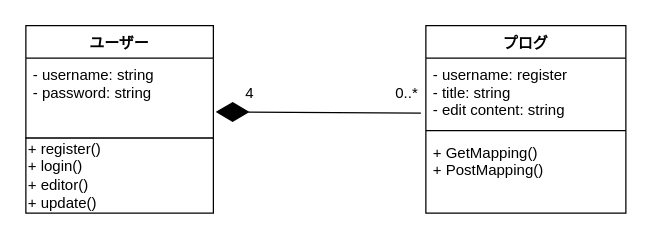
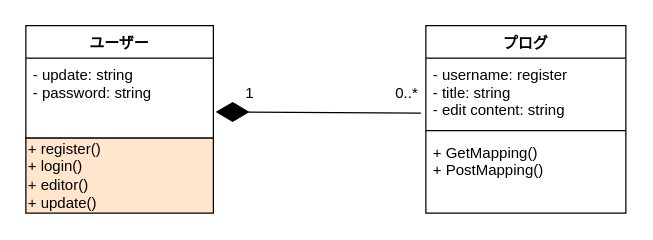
node "- username: string - password: string": label "- username: string - password: string" -> "- update: string - password: string"
node "4": label "4" -> "1"
node "+ register() + login() + editor() + update()": fillcolor #ffffff -> #ffe6cc
